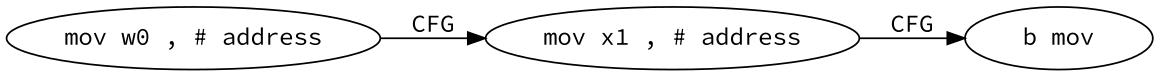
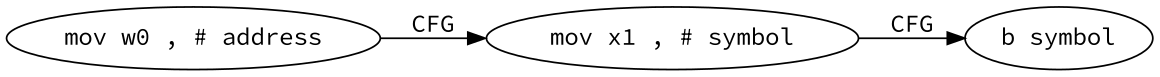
node "mov x1 , # address": label "mov x1 , # address" -> "mov x1 , # symbol"
node "b mov": label "b mov" -> "b symbol"
